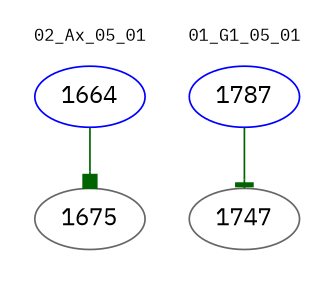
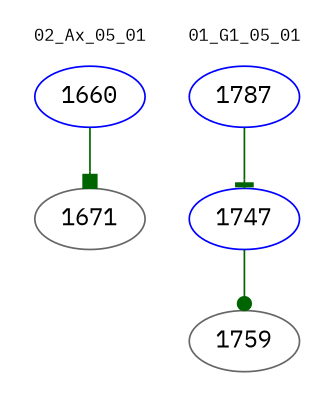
node "1664": label "1664" -> "1660"
node "1675": label "1675" -> "1671"
node "1747": color gray40 -> blue
node "1759": added
